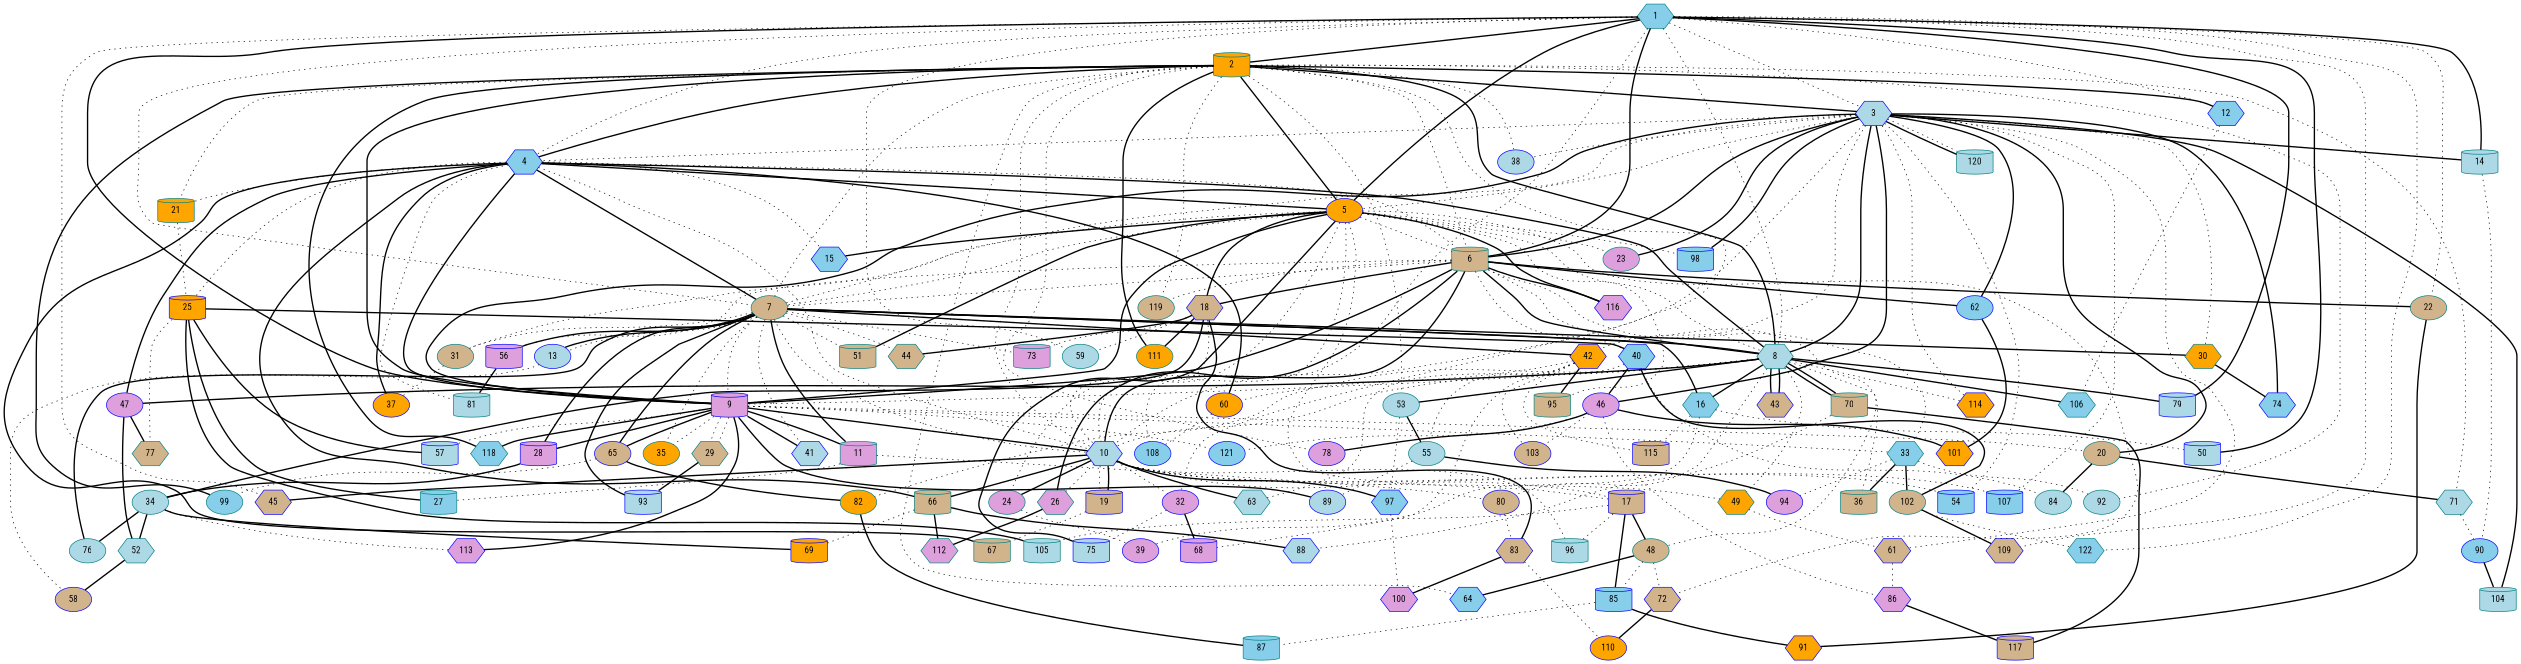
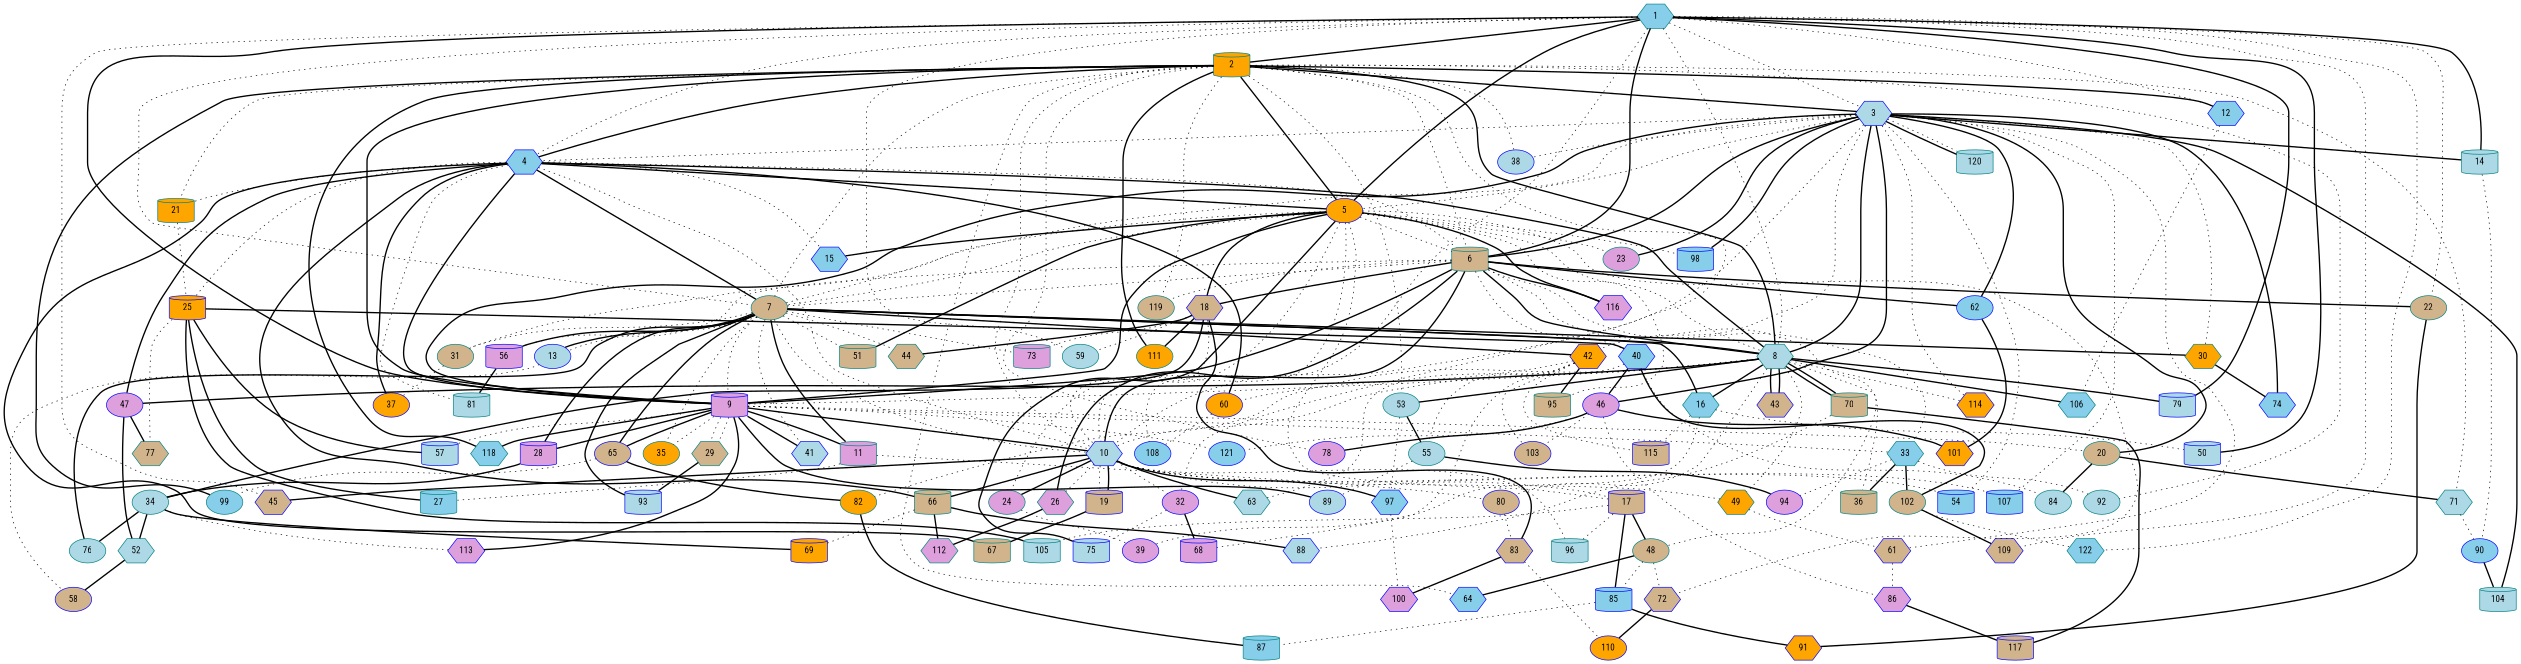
edge "19" -- "67": style dotted -> bold
